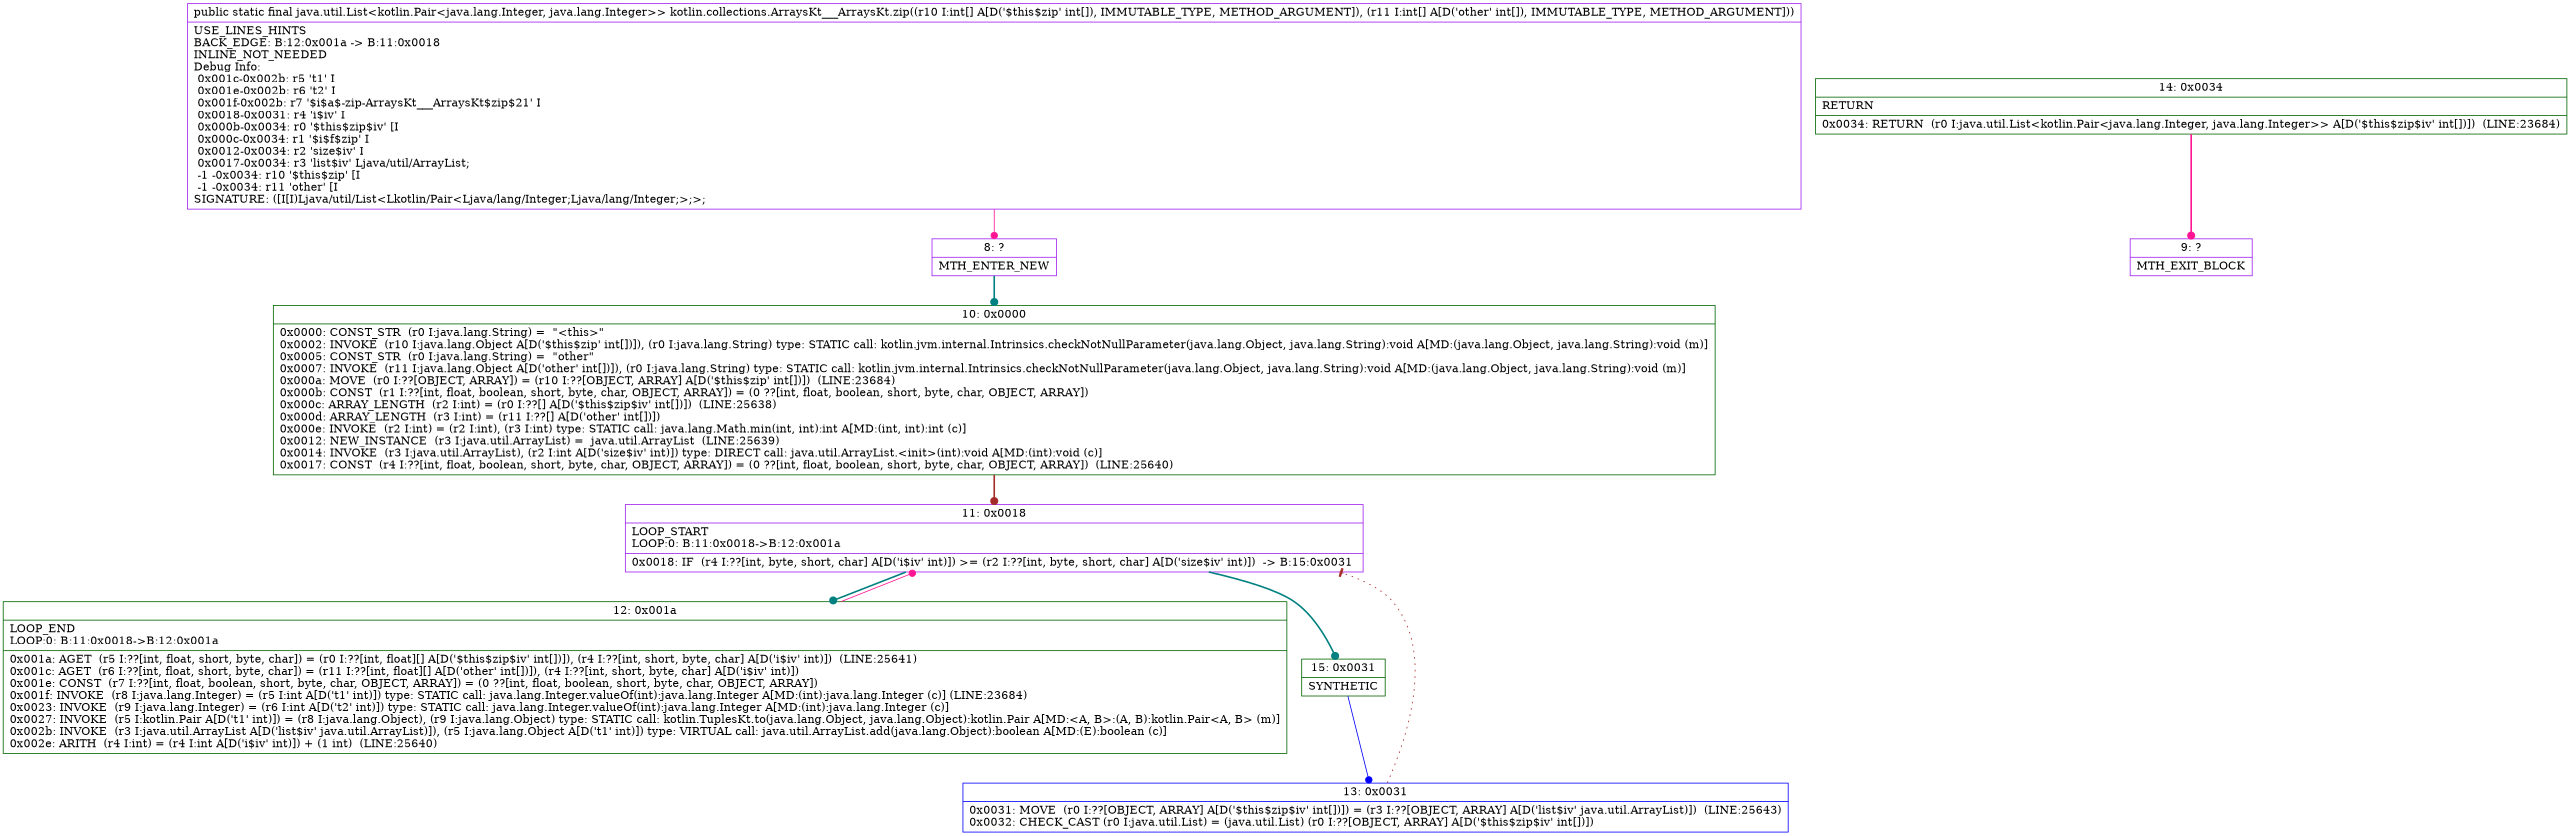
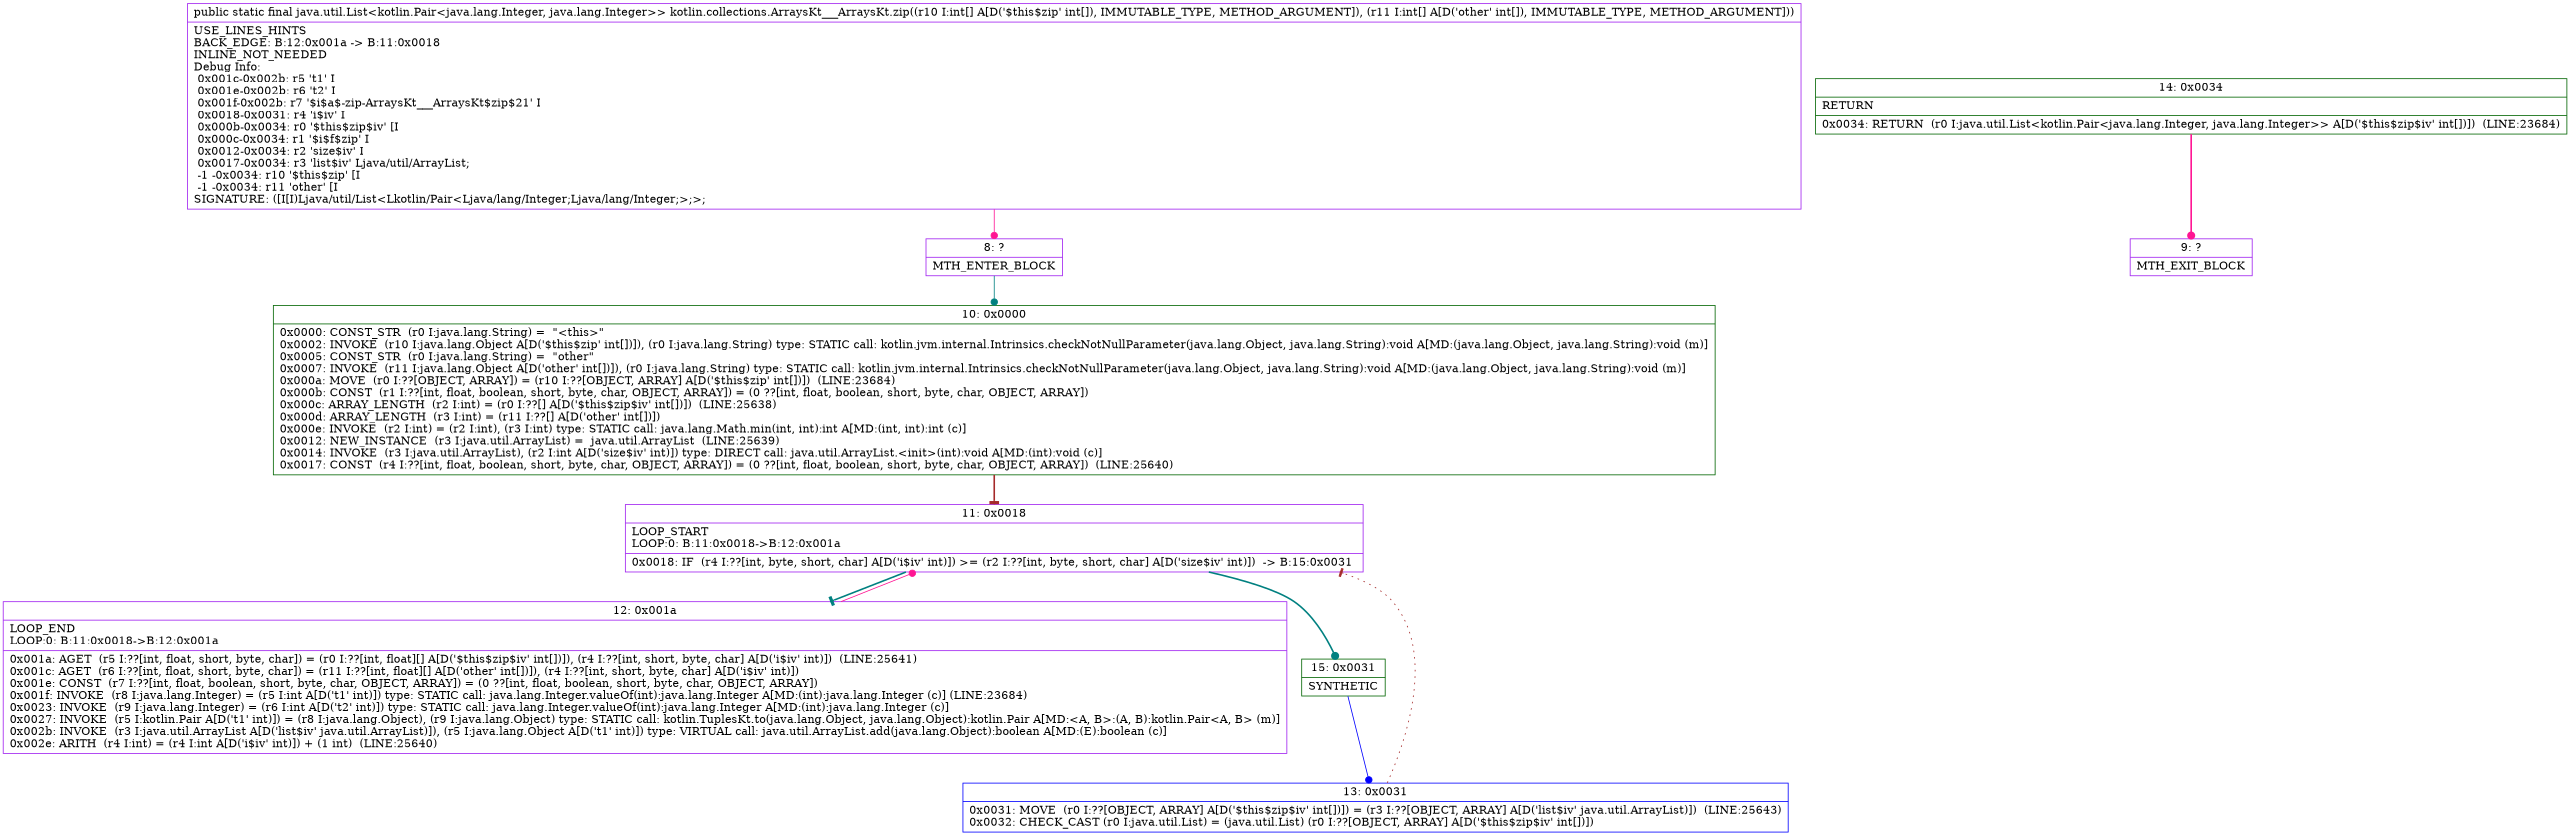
node "8: ?": text "MTH_ENTER_NEW" -> "MTH_ENTER_BLOCK"
edge "8: ?" -> "10: 0x0000": style bold -> solid
edge "10: 0x0000" -> "11: 0x0018": arrowhead dot -> tee
edge "11: 0x0018" -> "12: 0x001a": arrowhead dot -> tee
node "12: 0x001a": color darkgreen -> purple
